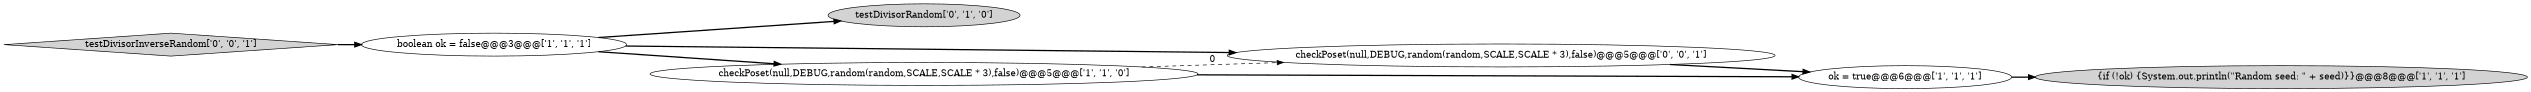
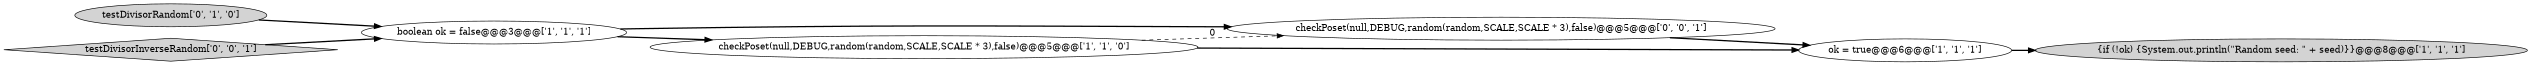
edge "boolean ok = false@@@3@@@['1', '1', '1']" -> "testDivisorRandom['0', '1', '0']": reversed
